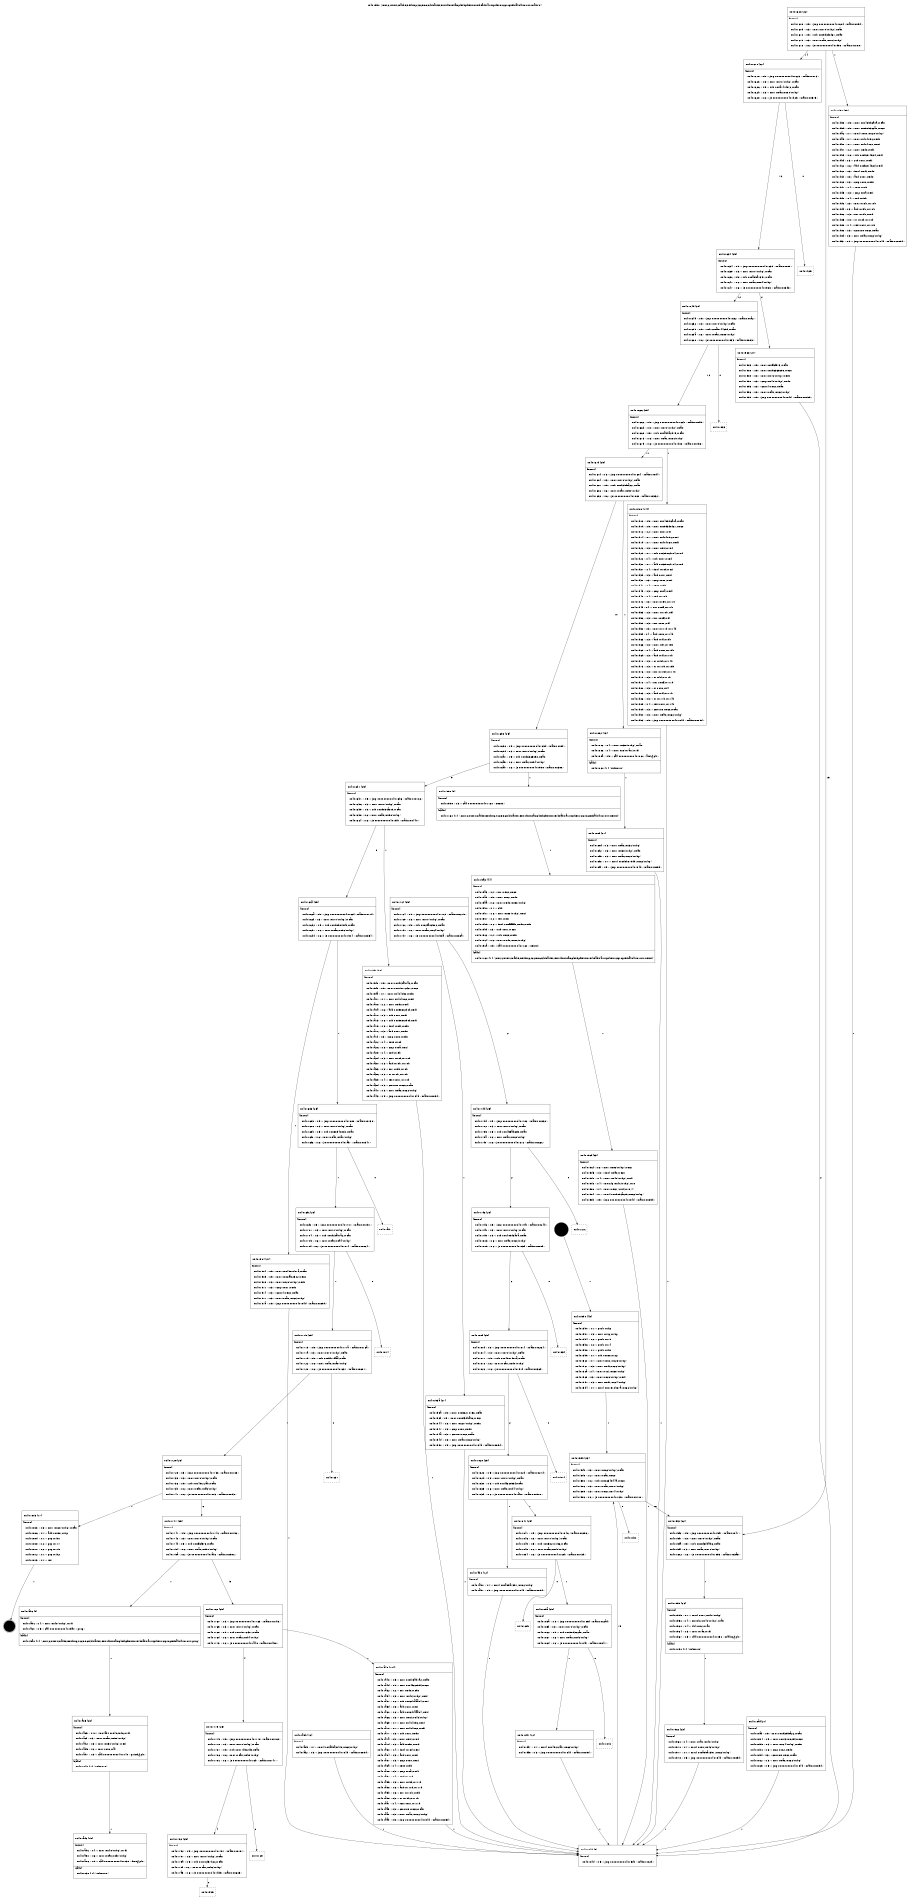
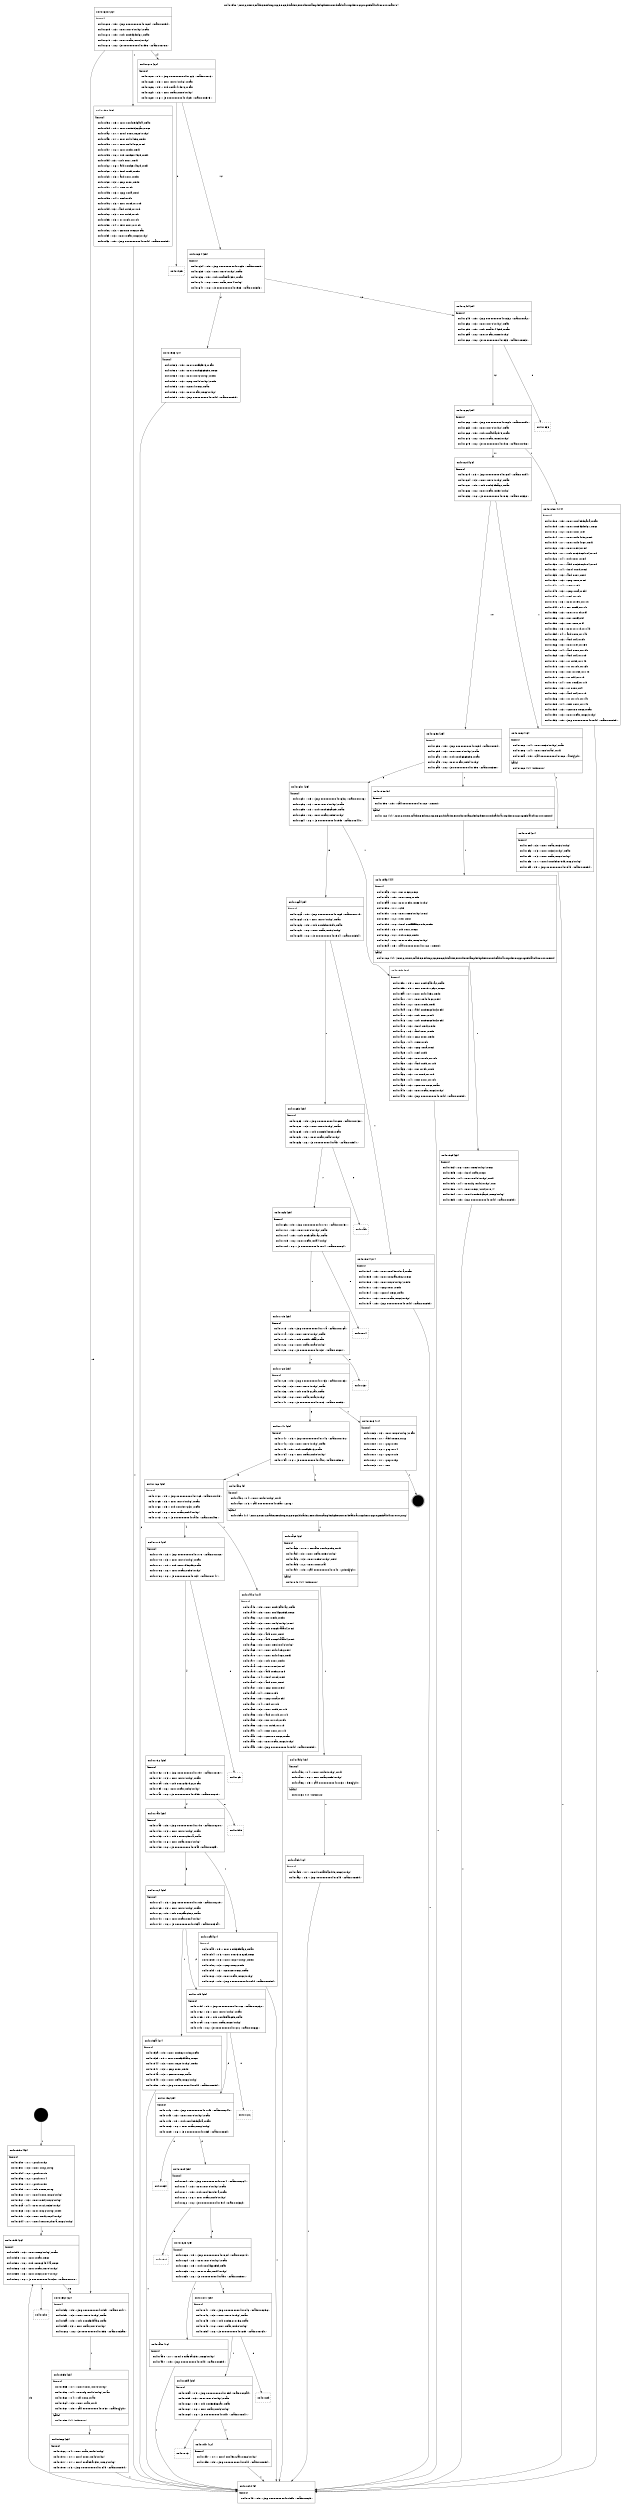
edge "0x401adc [15]" -> "0x401aeb [12]": added, label "1"
node "0x4017ab [25]": added
